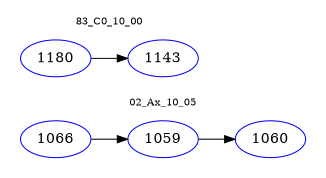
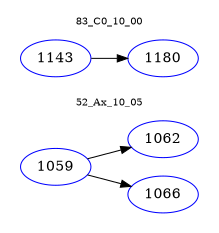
edge "1180" -> "1143": reversed
cluster "02_Ax_10_05": label "02_Ax_10_05" -> "52_Ax_10_05"
edge "1066" -> "1059": reversed
node "1060": label "1060" -> "1062"
